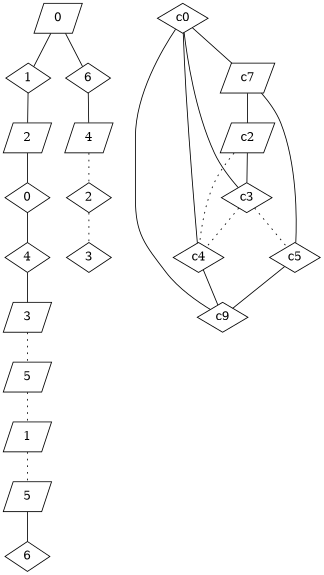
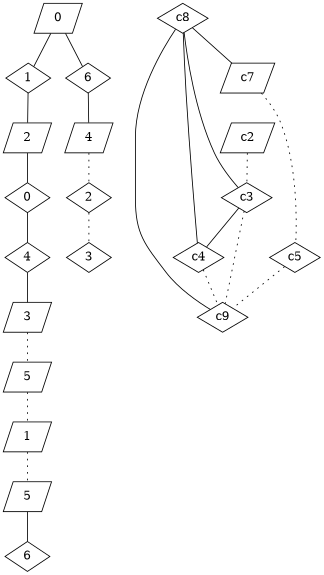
node "c0": label "c0" -> "c8"
edge "c7" -- "c2": removed
edge "c7" -- "c5": style solid -> dotted
edge "c2" -- "c3": style solid -> dotted
edge "c2" -- "c4": removed
edge "c3" -- "c4": style dotted -> solid
edge "c3" -- "c5": now "c3" -- "c9"
edge "c4" -- "c9": style solid -> dotted
edge "c5" -- "c9": style solid -> dotted
